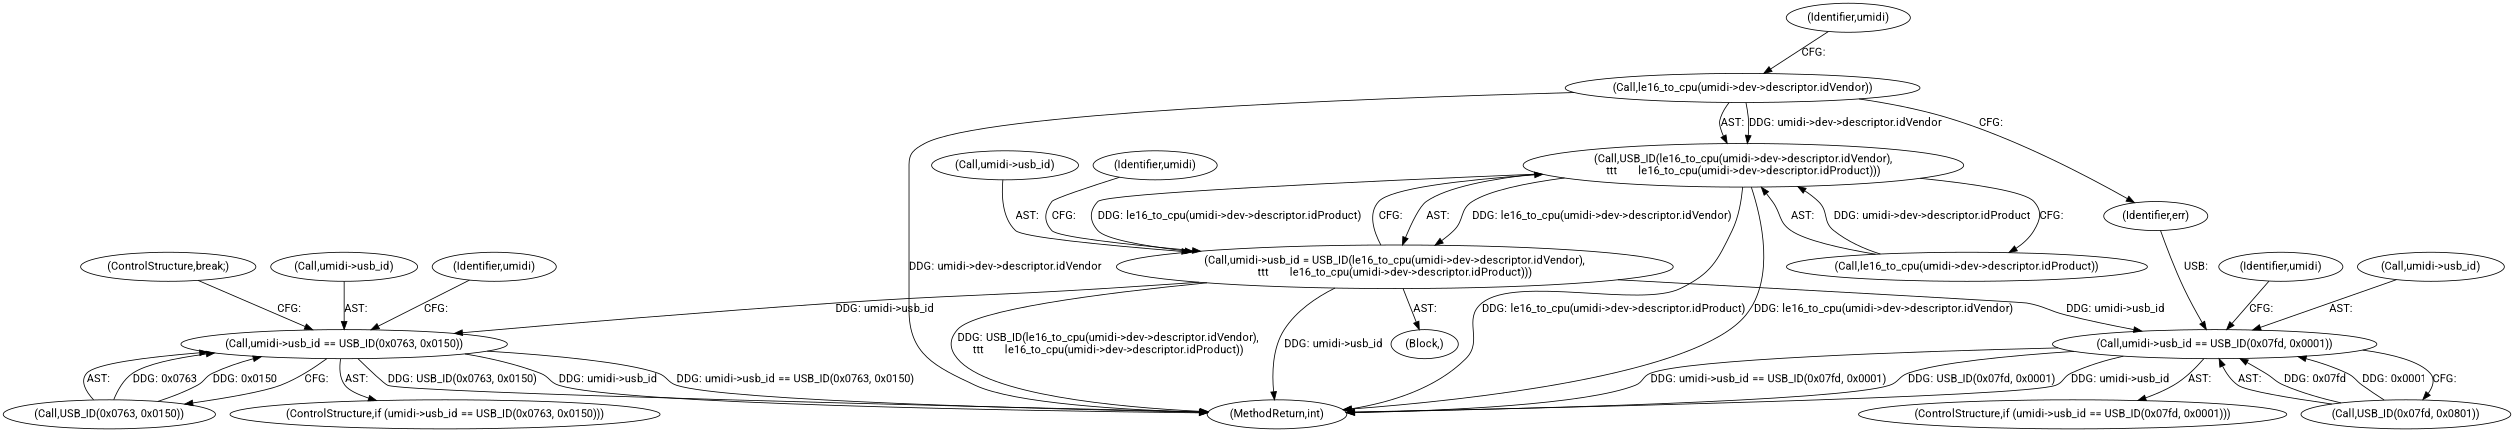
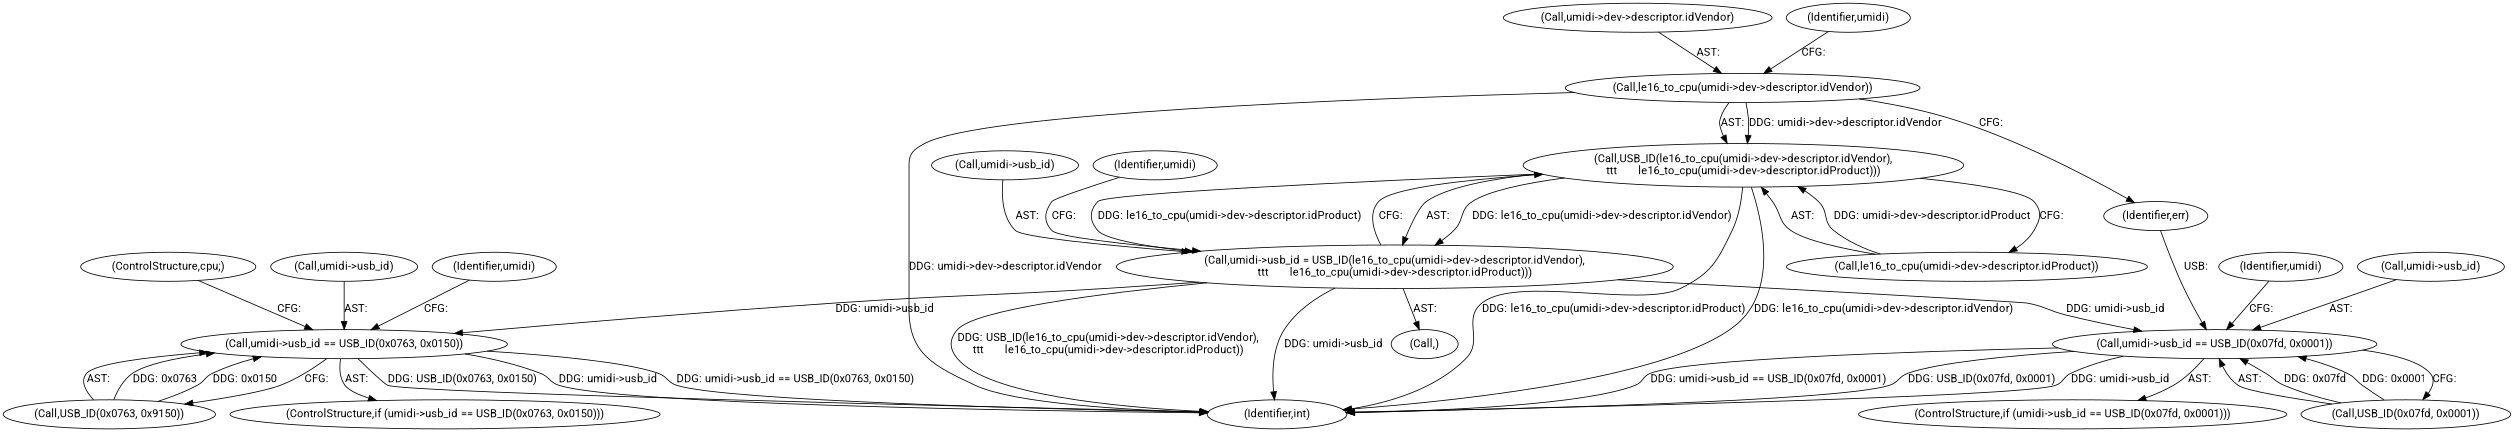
node "(Call,umidi->dev->descriptor.idVendor)": added
node "(ControlStructure,break;)": label "(ControlStructure,break;)" -> "(ControlStructure,cpu;)"
node "(Block,)": label "(Block,)" -> "(Call,)"
node "(Call,USB_ID(0x0763, 0x0150))": label "(Call,USB_ID(0x0763, 0x0150))" -> "(Call,USB_ID(0x0763, 0x9150))"
node "(MethodReturn,int)": label "(MethodReturn,int)" -> "(Identifier,int)"
node "(Call,USB_ID(0x07fd, 0x0801))": label "(Call,USB_ID(0x07fd, 0x0801))" -> "(Call,USB_ID(0x07fd, 0x0001))"
